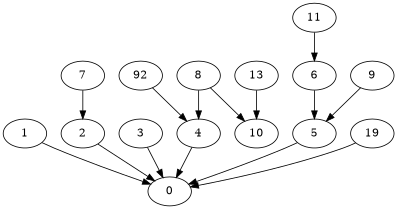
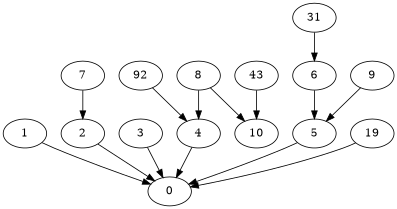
node "11": label "11" -> "31"
node "13": label "13" -> "43"
